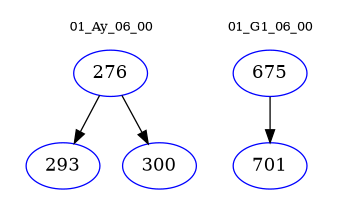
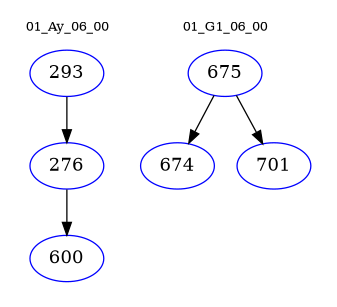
edge "276" -> "293": reversed
node "300": label "300" -> "600"
node "674": added
